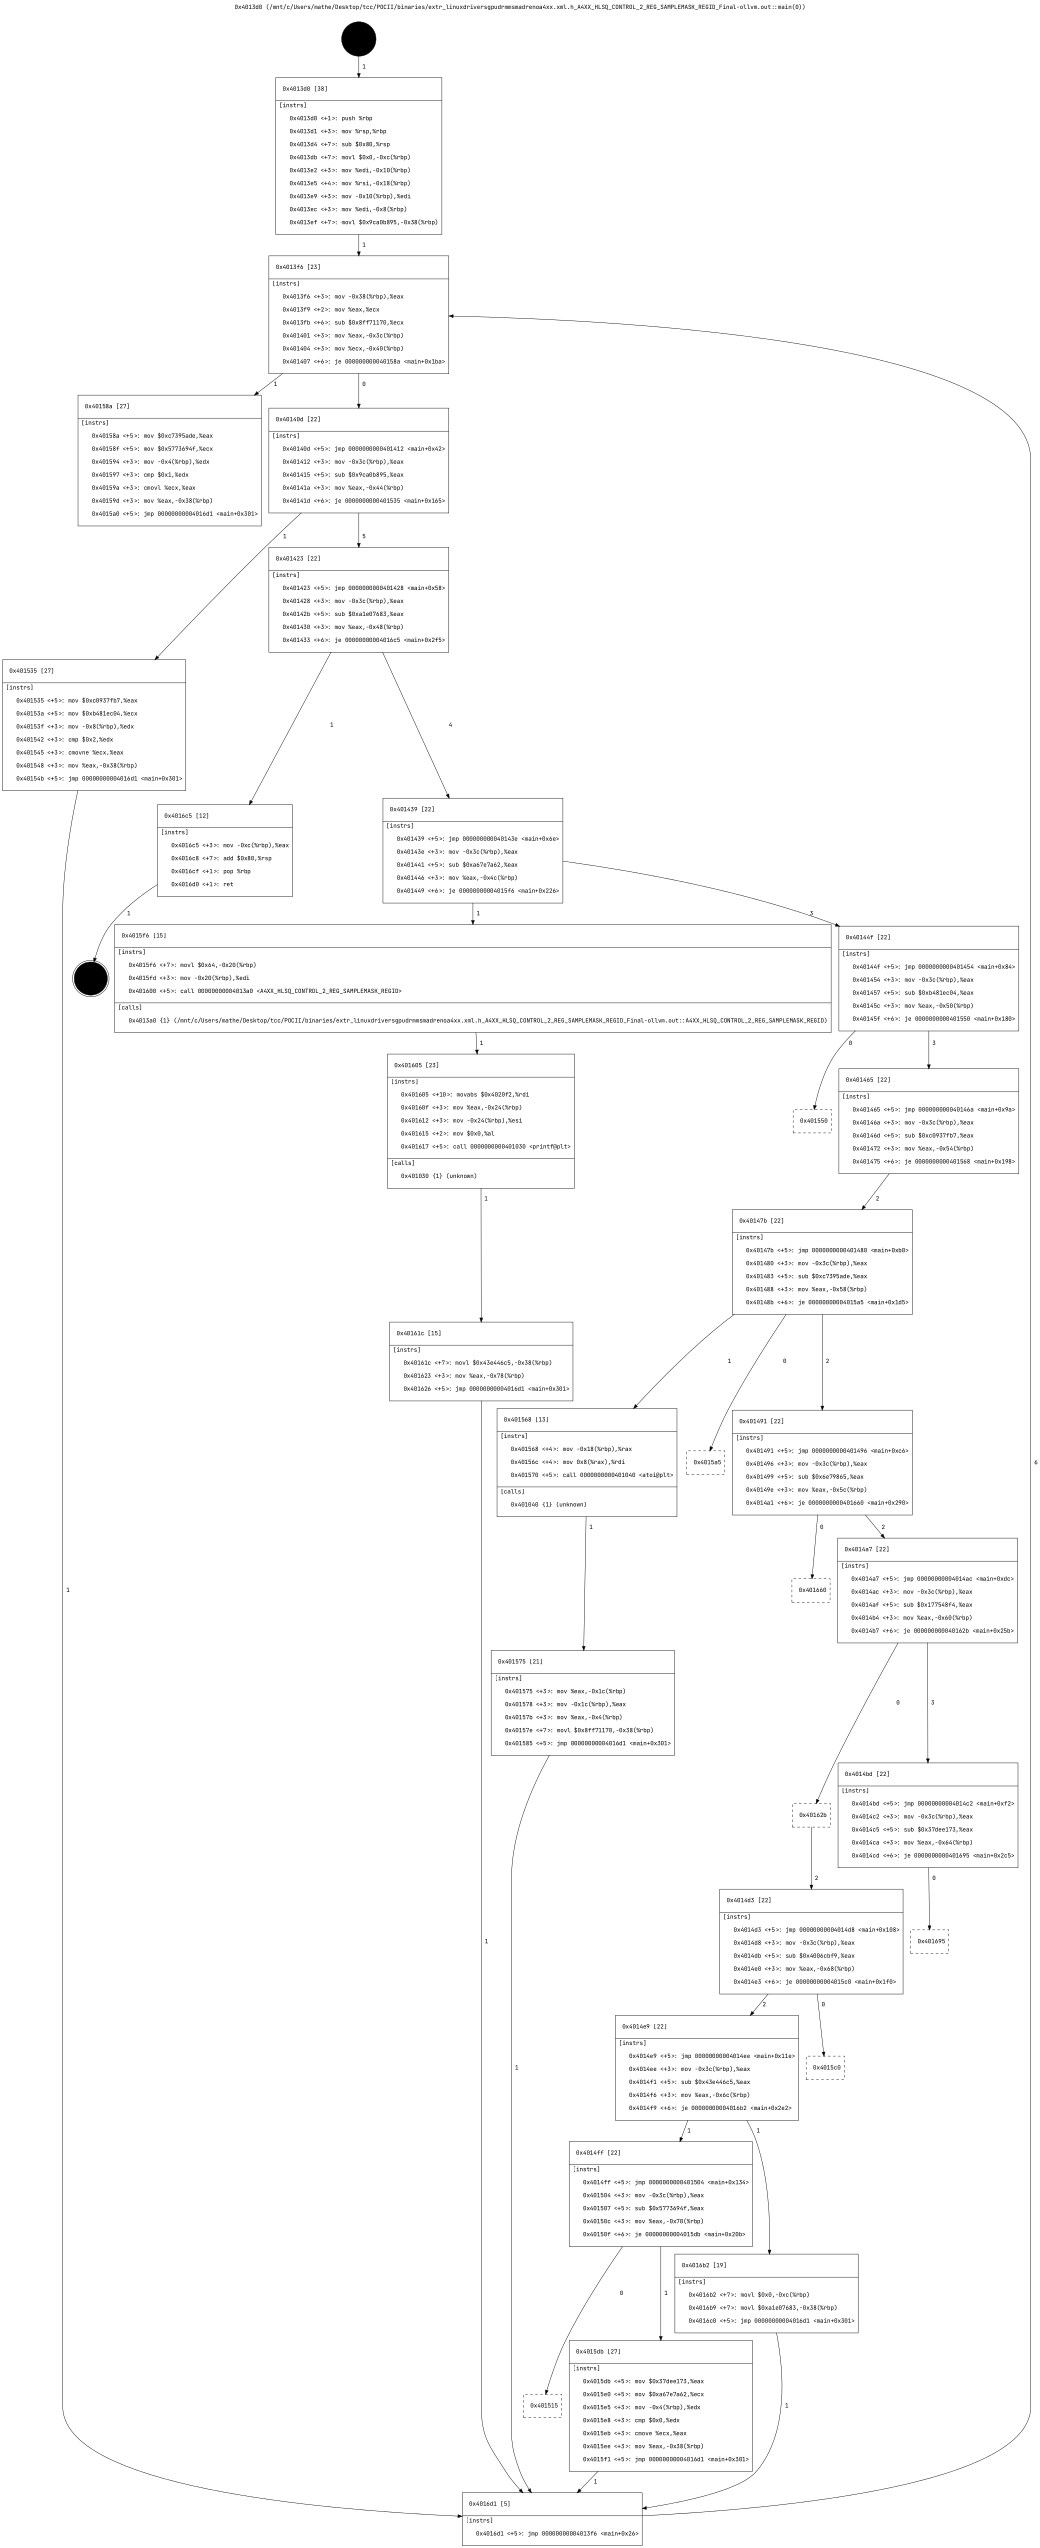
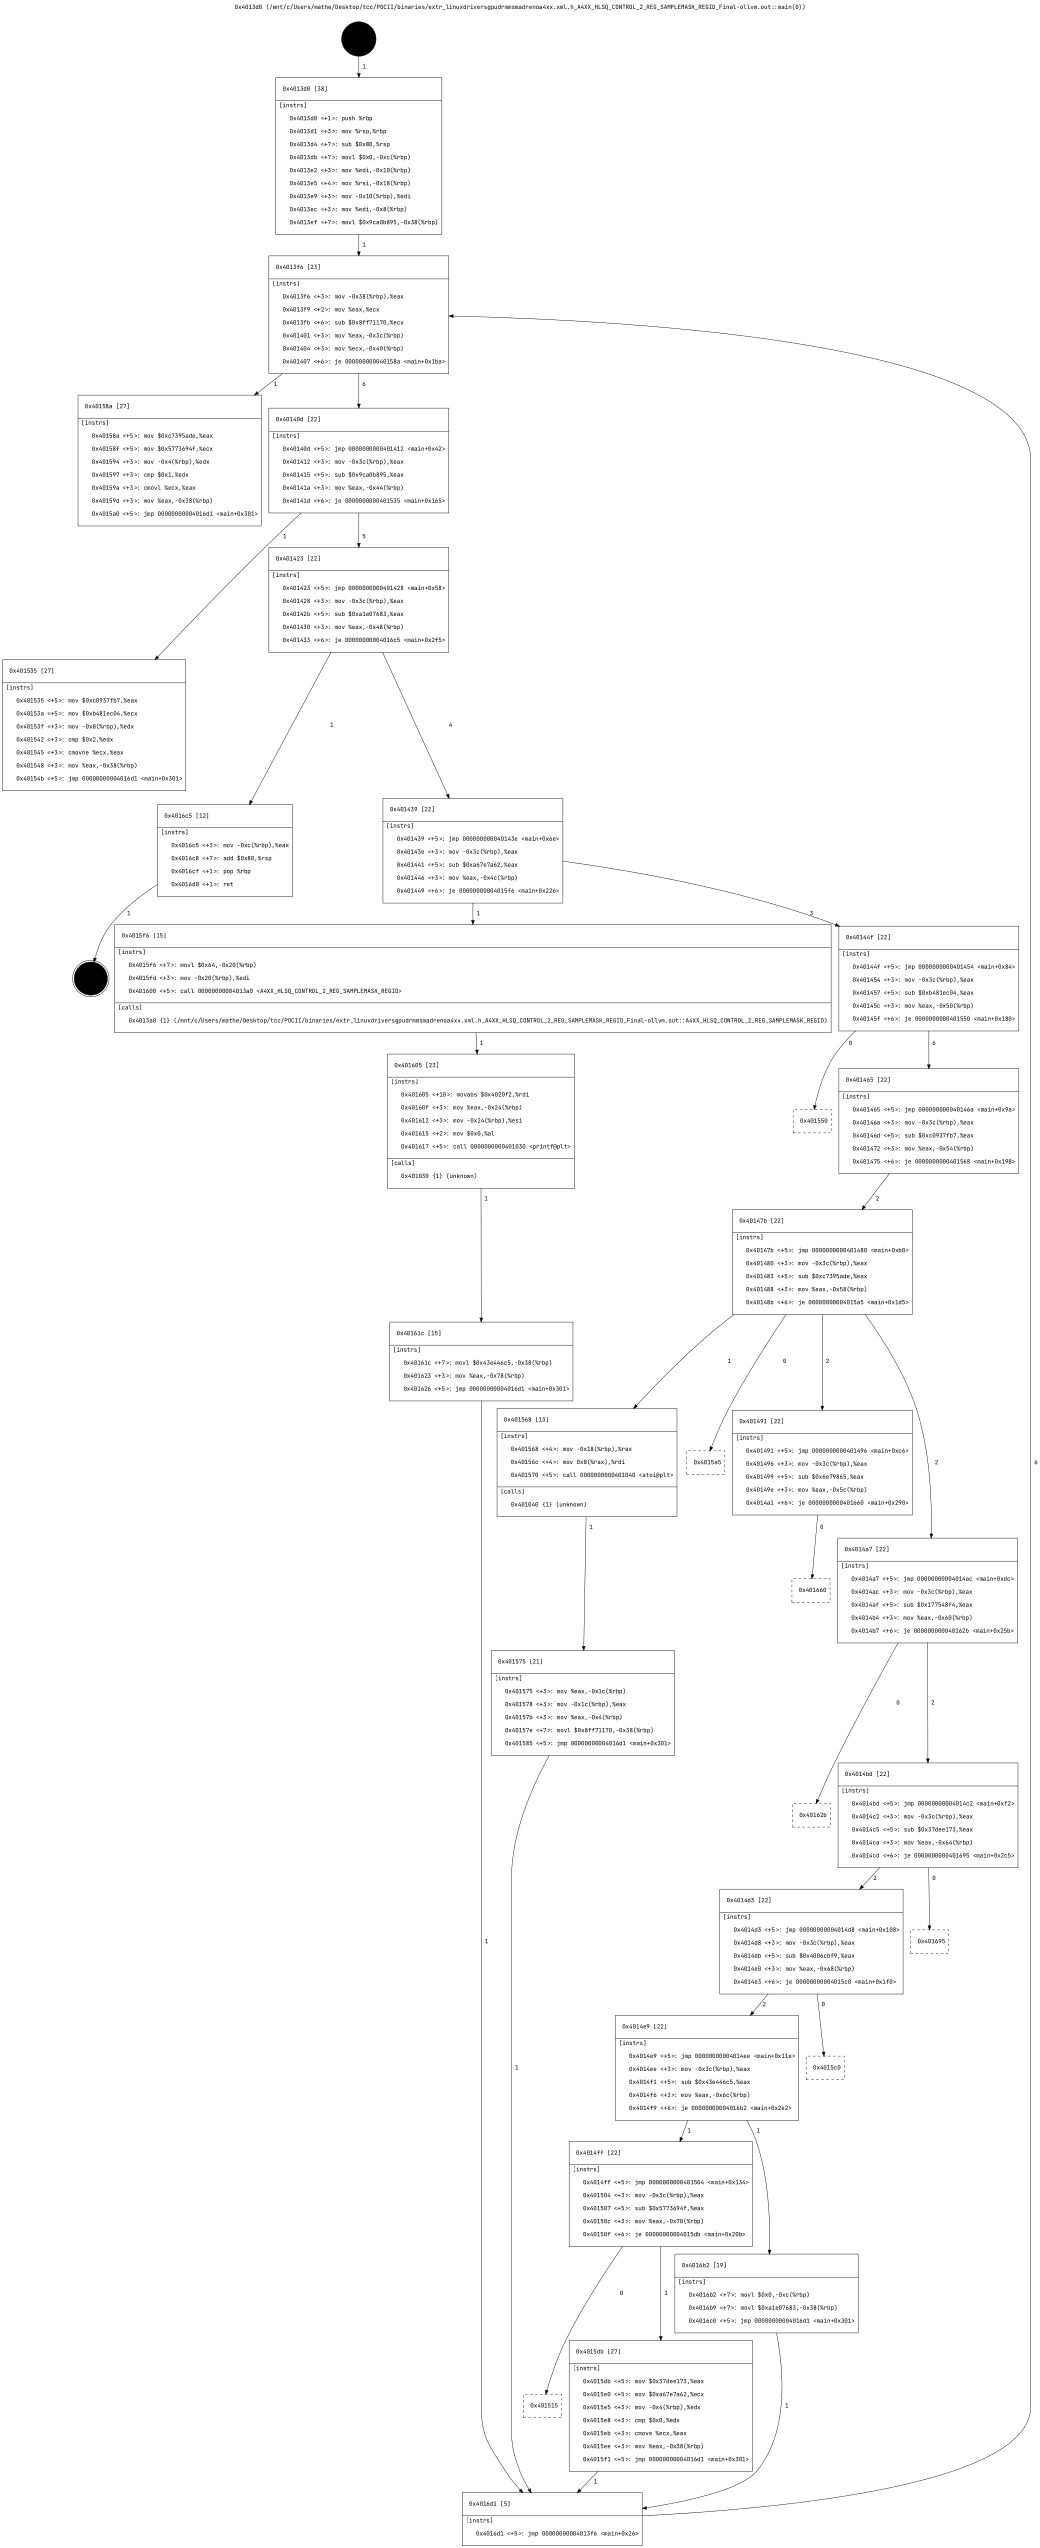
edge "0x4013f6 [23]" -> "0x40140d [22]": label " 0" -> " 6"
edge "0x40144f [22]" -> "0x401465 [22]": label " 3" -> " 6"
edge "0x401491 [22]" -> "0x4014a7 [22]": now "0x40147b [22]" -> "0x4014a7 [22]"
edge "0x4014a7 [22]" -> "0x4014bd [22]": label " 3" -> " 2"
edge "0x401535 [27]" -> "0x4016d1 [5]": removed, label "1"
edge "0x40162b" -> "0x4014d3 [22]": now "0x4014bd [22]" -> "0x4014d3 [22]"
